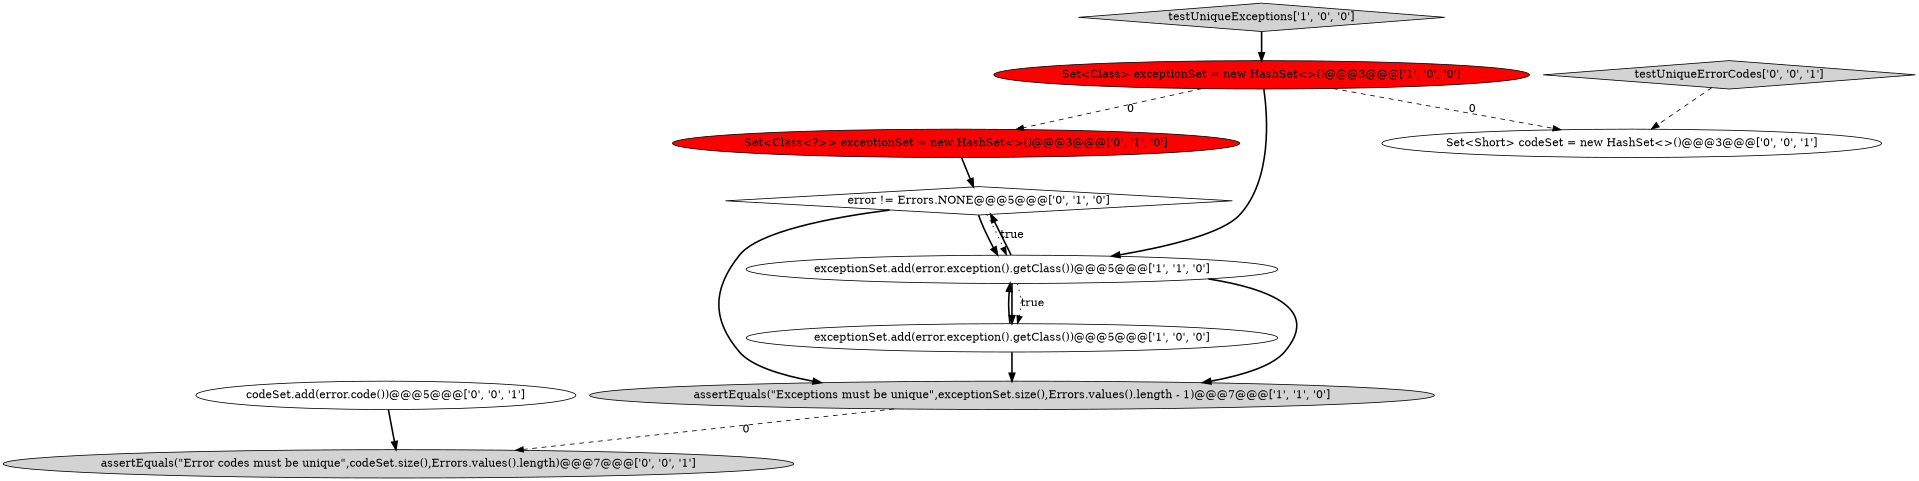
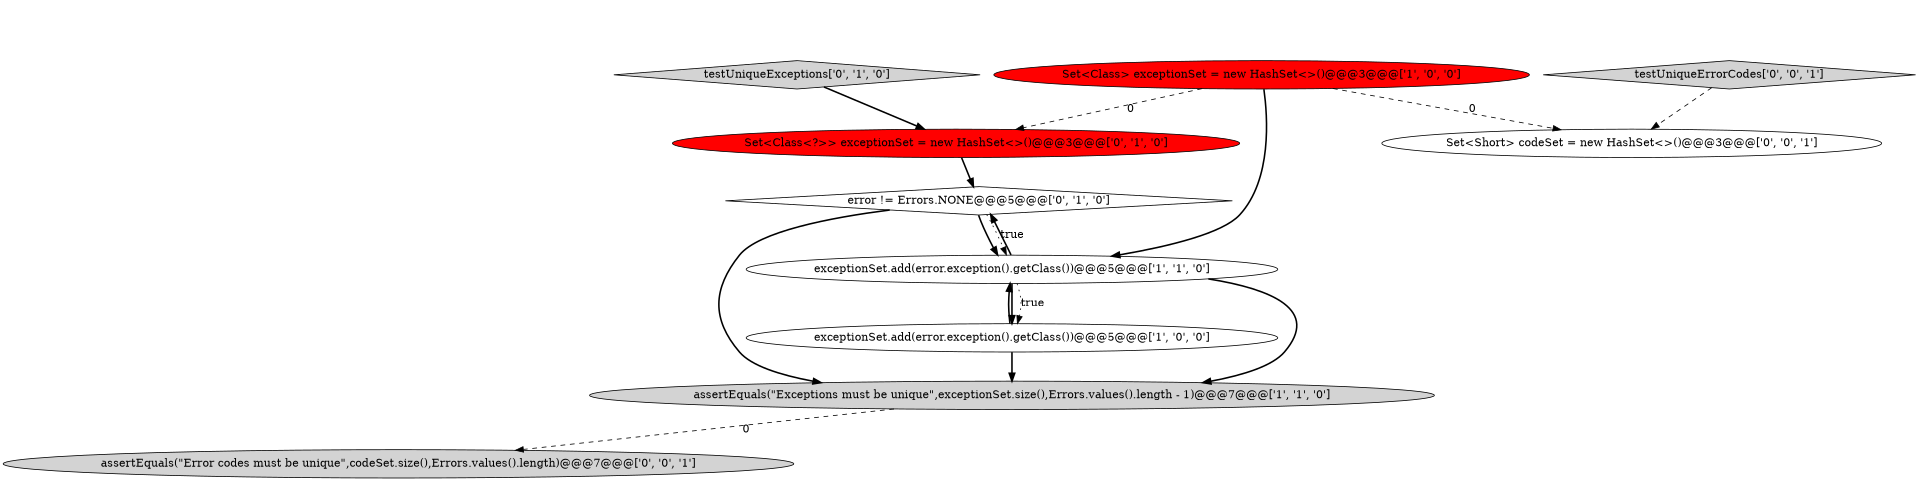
node "testUniqueExceptions['1', '0', '0']": removed
node "testUniqueExceptions['0', '1', '0']": added
node "codeSet.add(error.code())@@@5@@@['0', '0', '1']": removed
